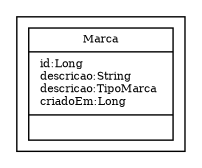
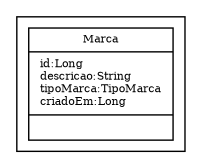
node "Marca": text "descricao:TipoMarca" -> "tipoMarca:TipoMarca"
